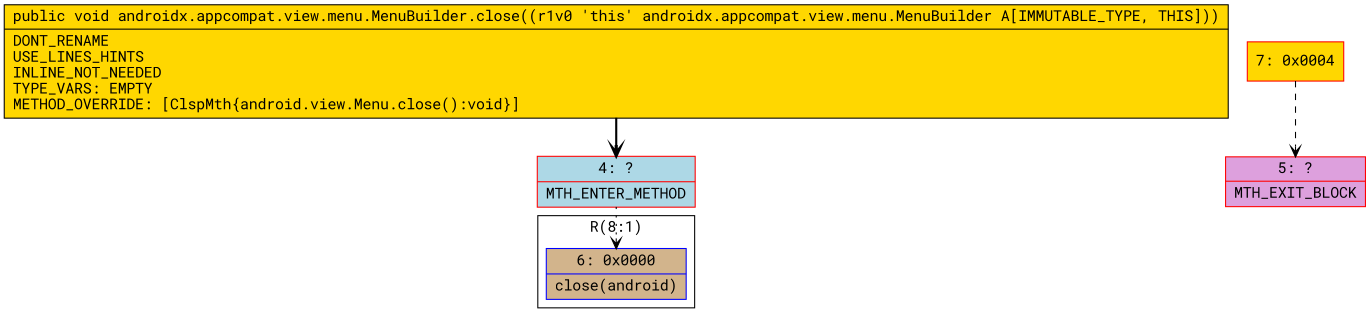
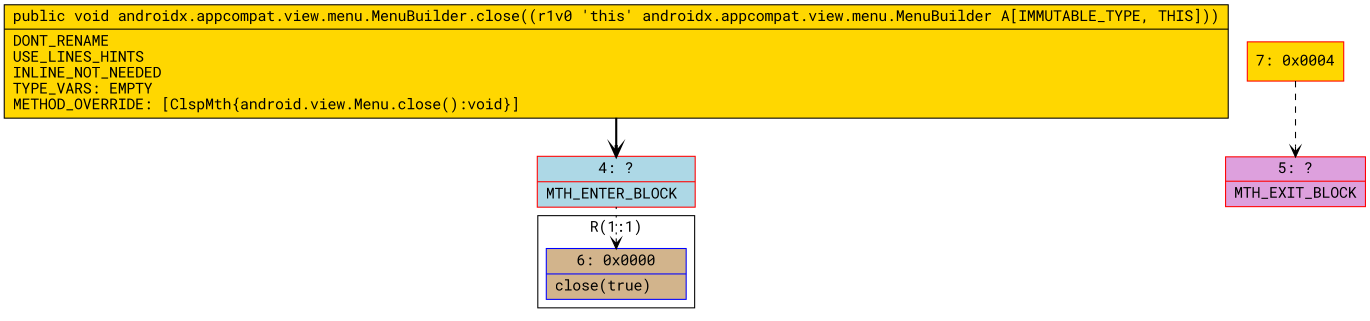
node "4: ?": text "MTH_ENTER_METHOD" -> "MTH_ENTER_BLOCK"
cluster "R(8:1)": label "R(8:1)" -> "R(1:1)"
node "6: 0x0000": text "close(android)" -> "close(true)"
